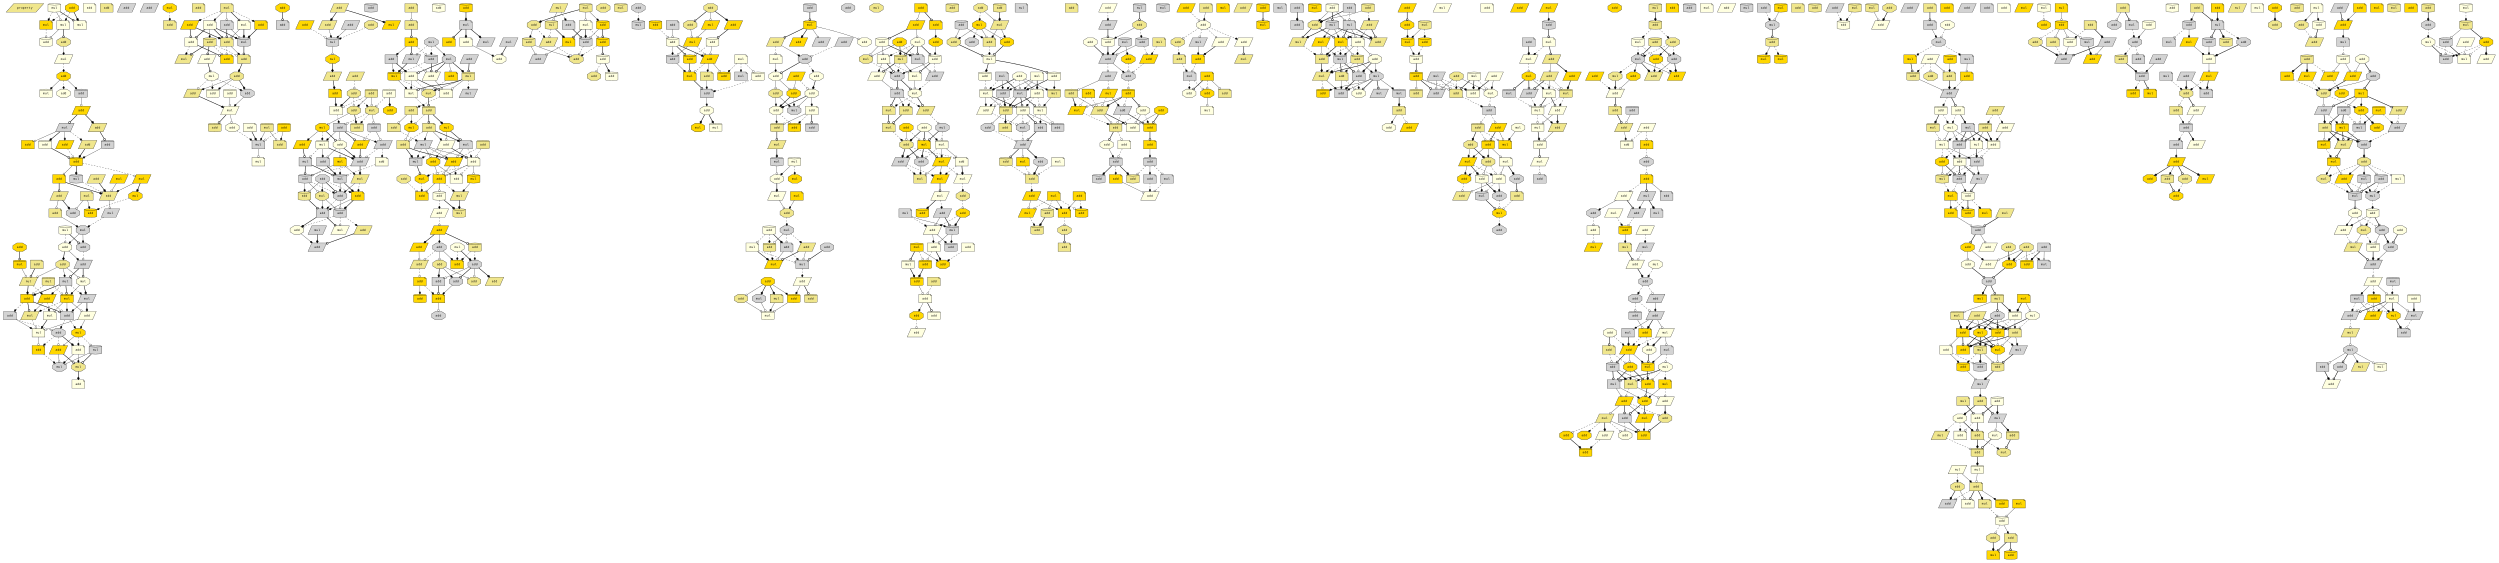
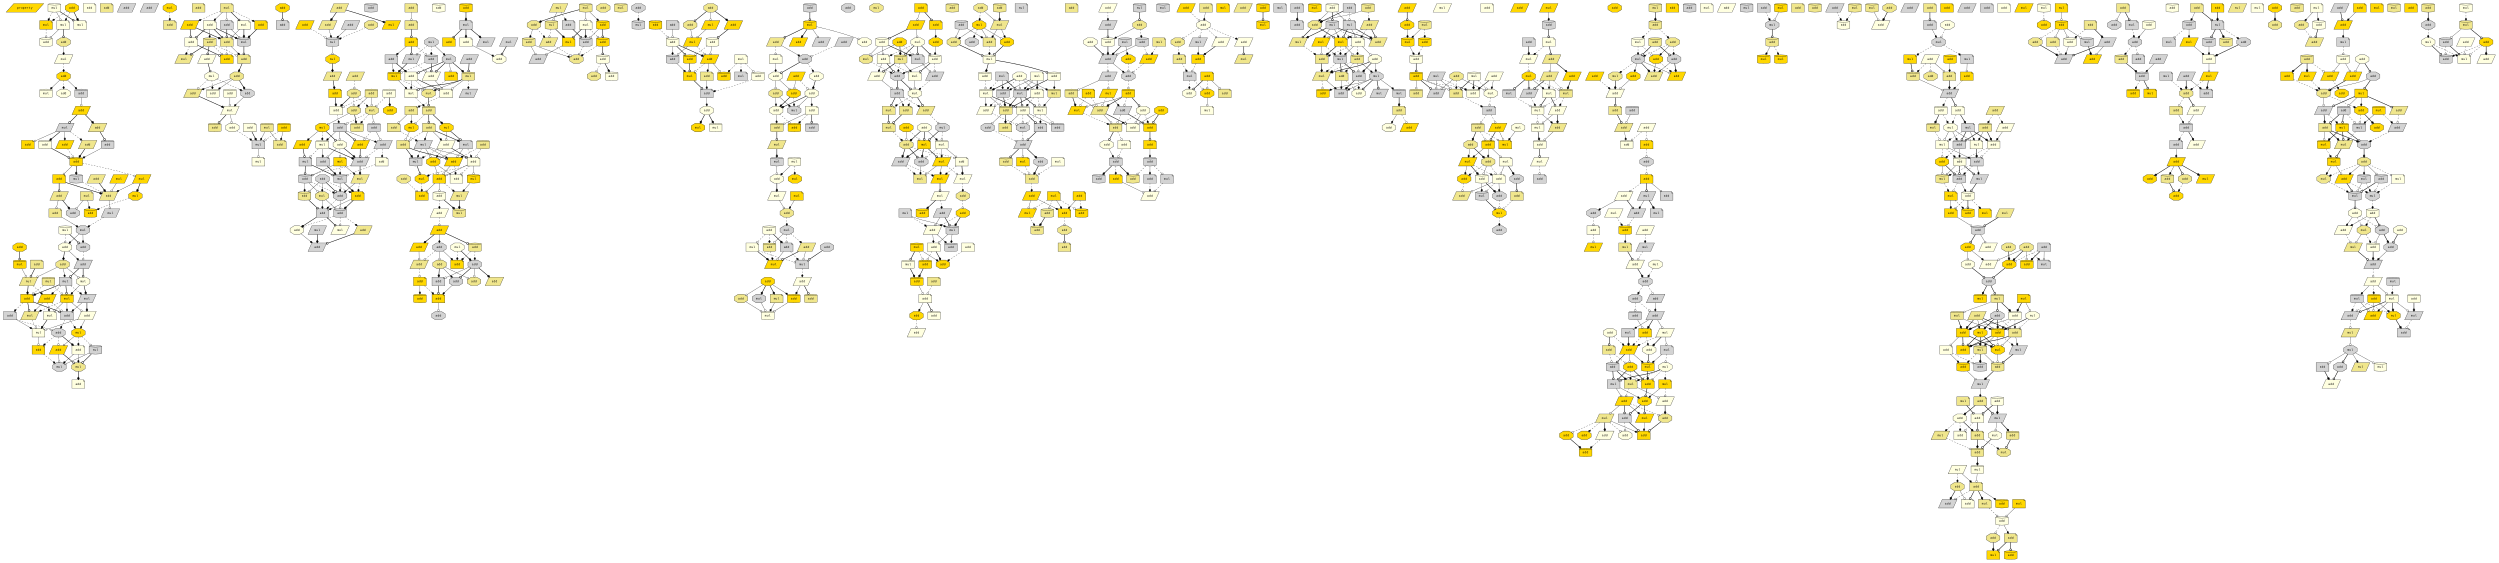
node "property": fillcolor khaki -> gold
